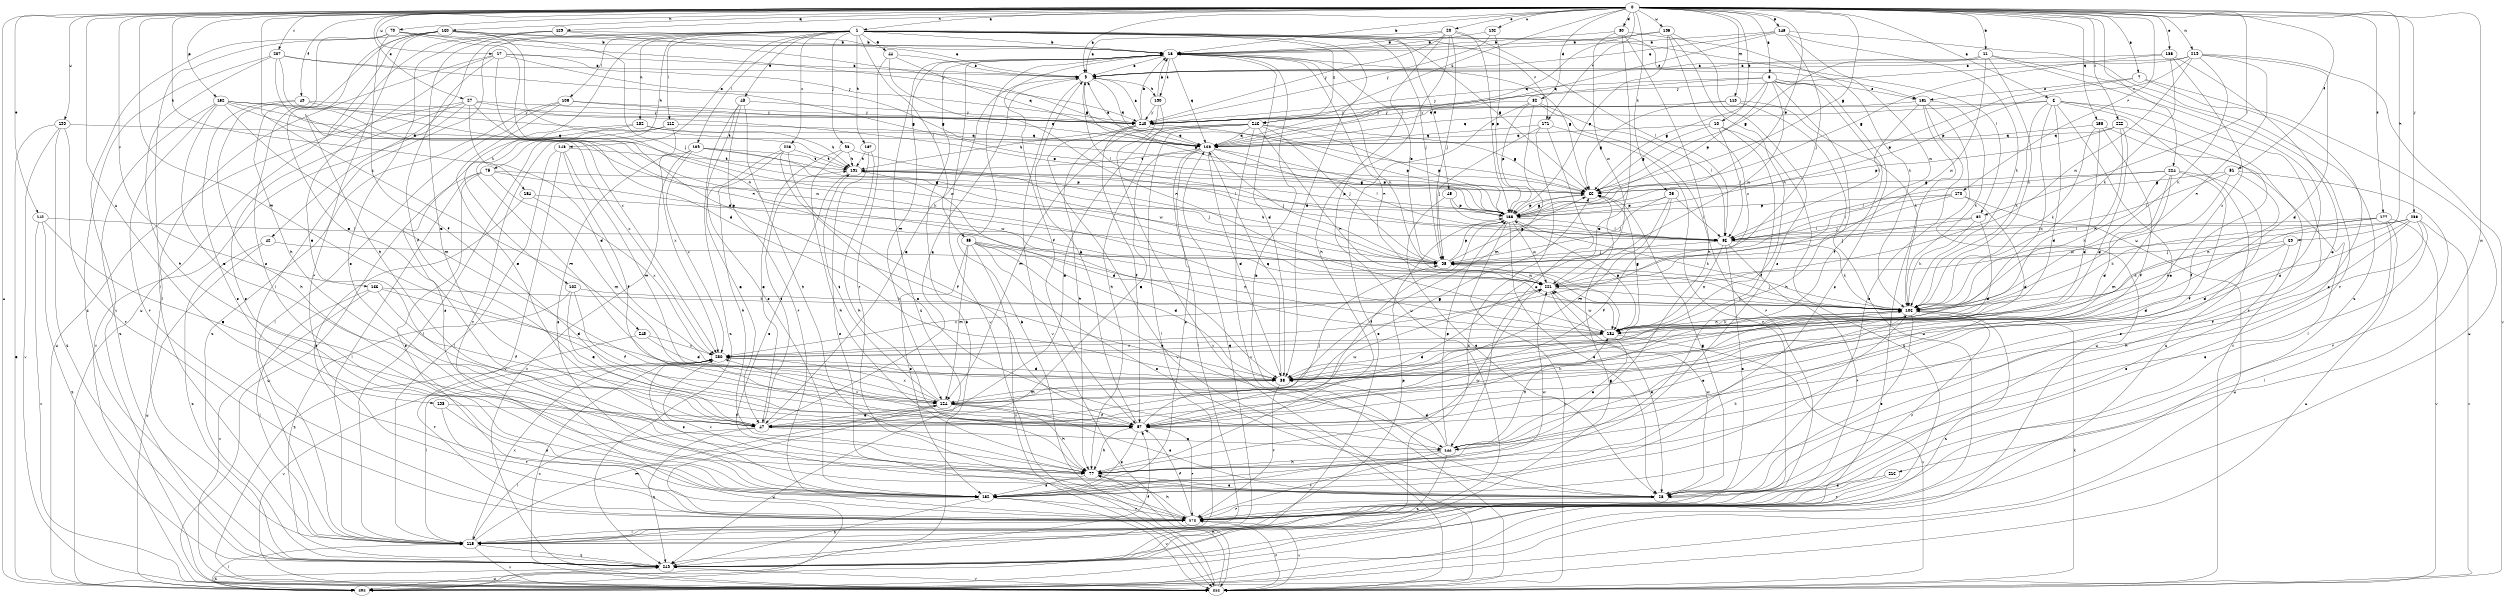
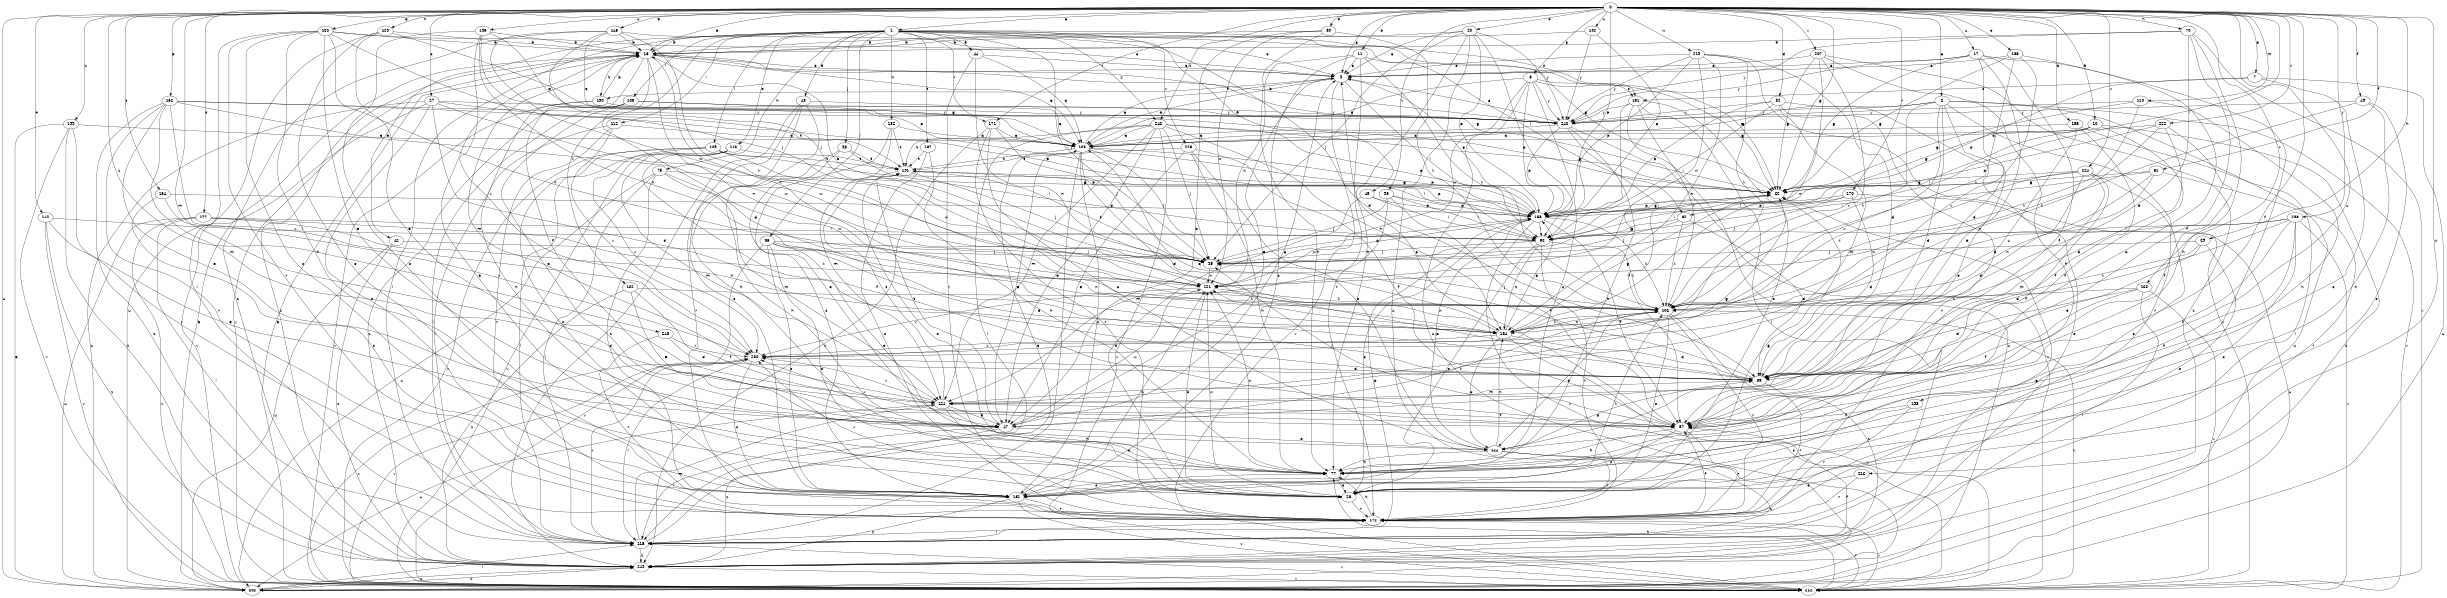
edge "158" -> "106": removed, label "k"
edge "191" -> "38": removed, label "d"
edge "85" -> "124": removed, label "m"
edge "8" -> "57": now "0" -> "57"
